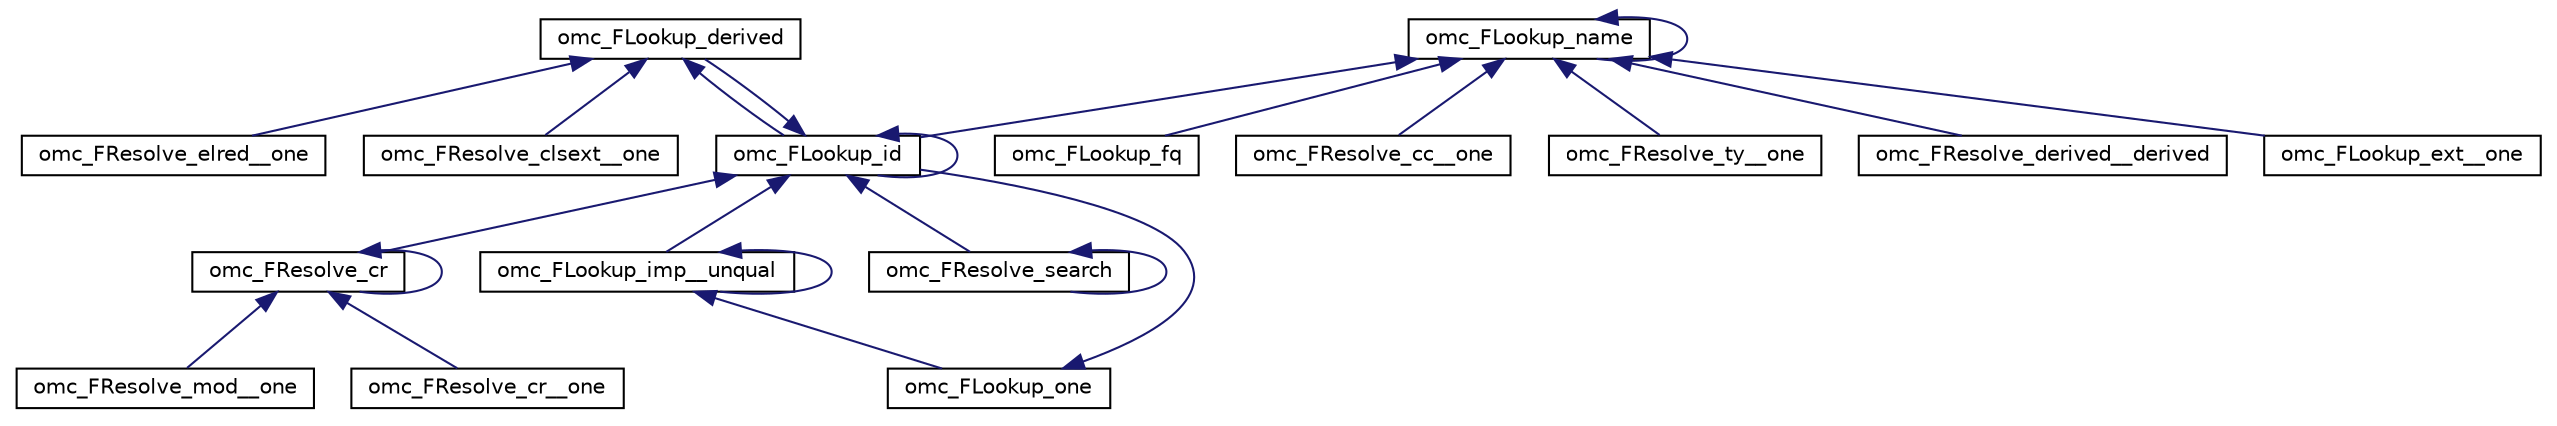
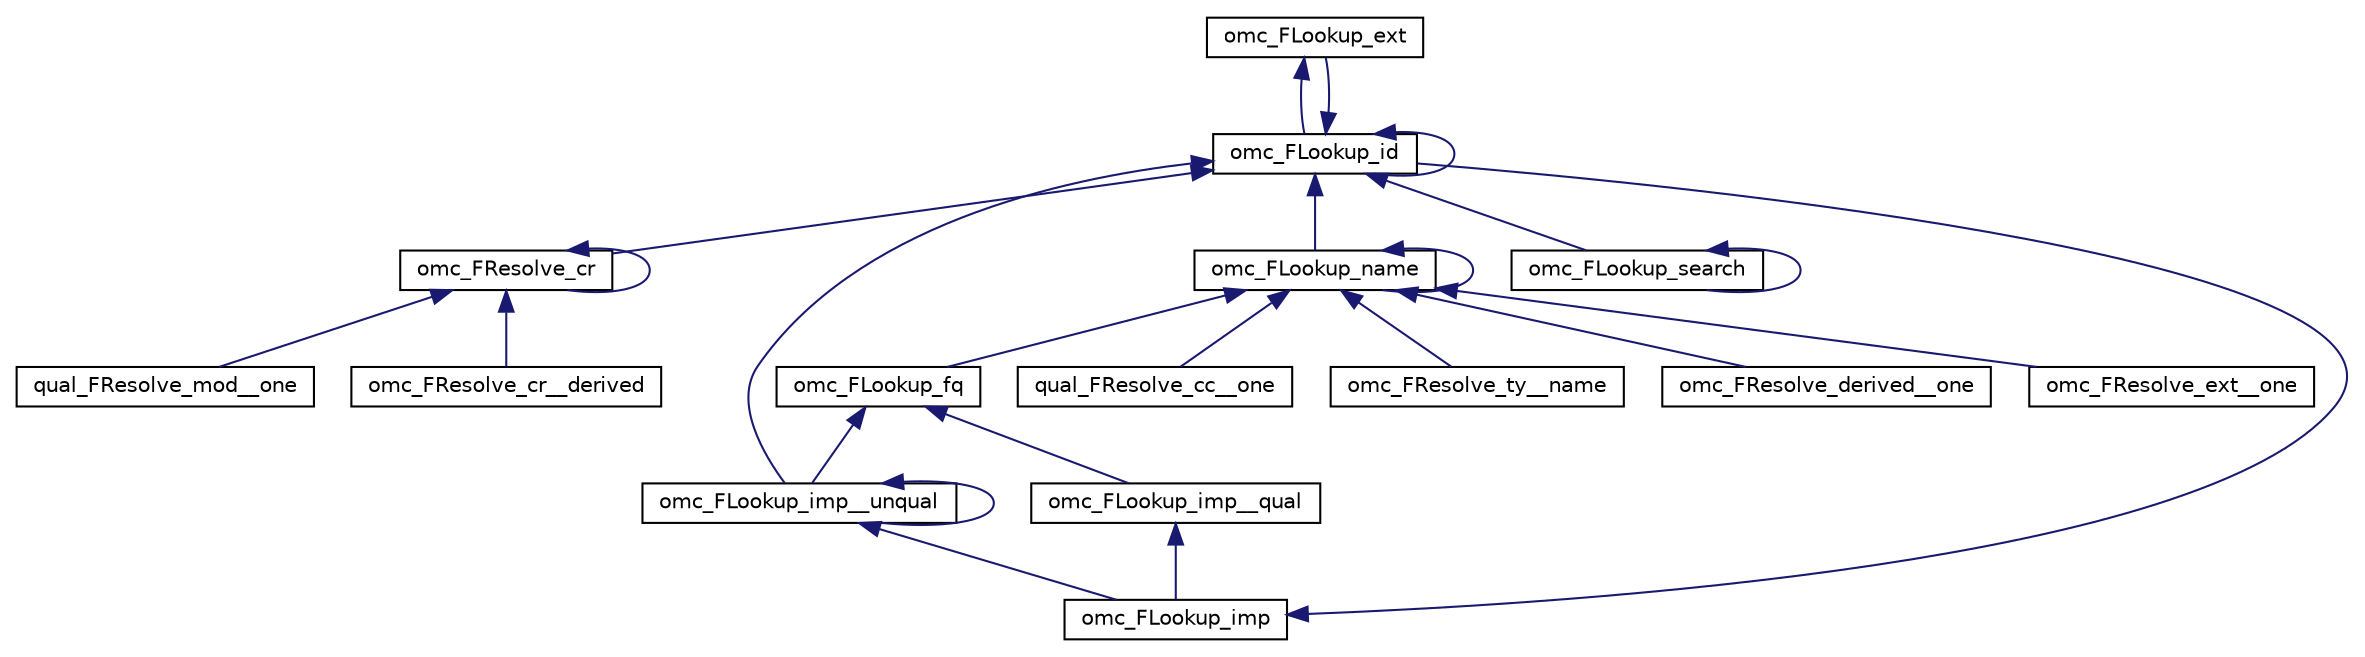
node "omc_FLookup_derived": label "omc_FLookup_derived" -> "omc_FLookup_ext"
edge "omc_FLookup_id" -> "omc_FLookup_name": reversed
node "omc_FResolve_elred__one": removed
node "omc_FResolve_clsext__one": removed
node "omc_FResolve_cc__one": label "omc_FResolve_cc__one" -> "qual_FResolve_cc__one"
node "omc_FResolve_ty__one": label "omc_FResolve_ty__one" -> "omc_FResolve_ty__name"
node "omc_FResolve_derived__derived": label "omc_FResolve_derived__derived" -> "omc_FResolve_derived__one"
node "omc_FLookup_ext__one": label "omc_FLookup_ext__one" -> "omc_FResolve_ext__one"
node "omc_FResolve_search": label "omc_FResolve_search" -> "omc_FLookup_search"
node "omc_FResolve_mod__one": label "omc_FResolve_mod__one" -> "qual_FResolve_mod__one"
node "omc_FResolve_cr__one": label "omc_FResolve_cr__one" -> "omc_FResolve_cr__derived"
node "omc_FLookup_one": label "omc_FLookup_one" -> "omc_FLookup_imp"
edge "omc_FLookup_imp__unqual" -> "omc_FLookup_fq": added
node "omc_FLookup_imp__qual": added
